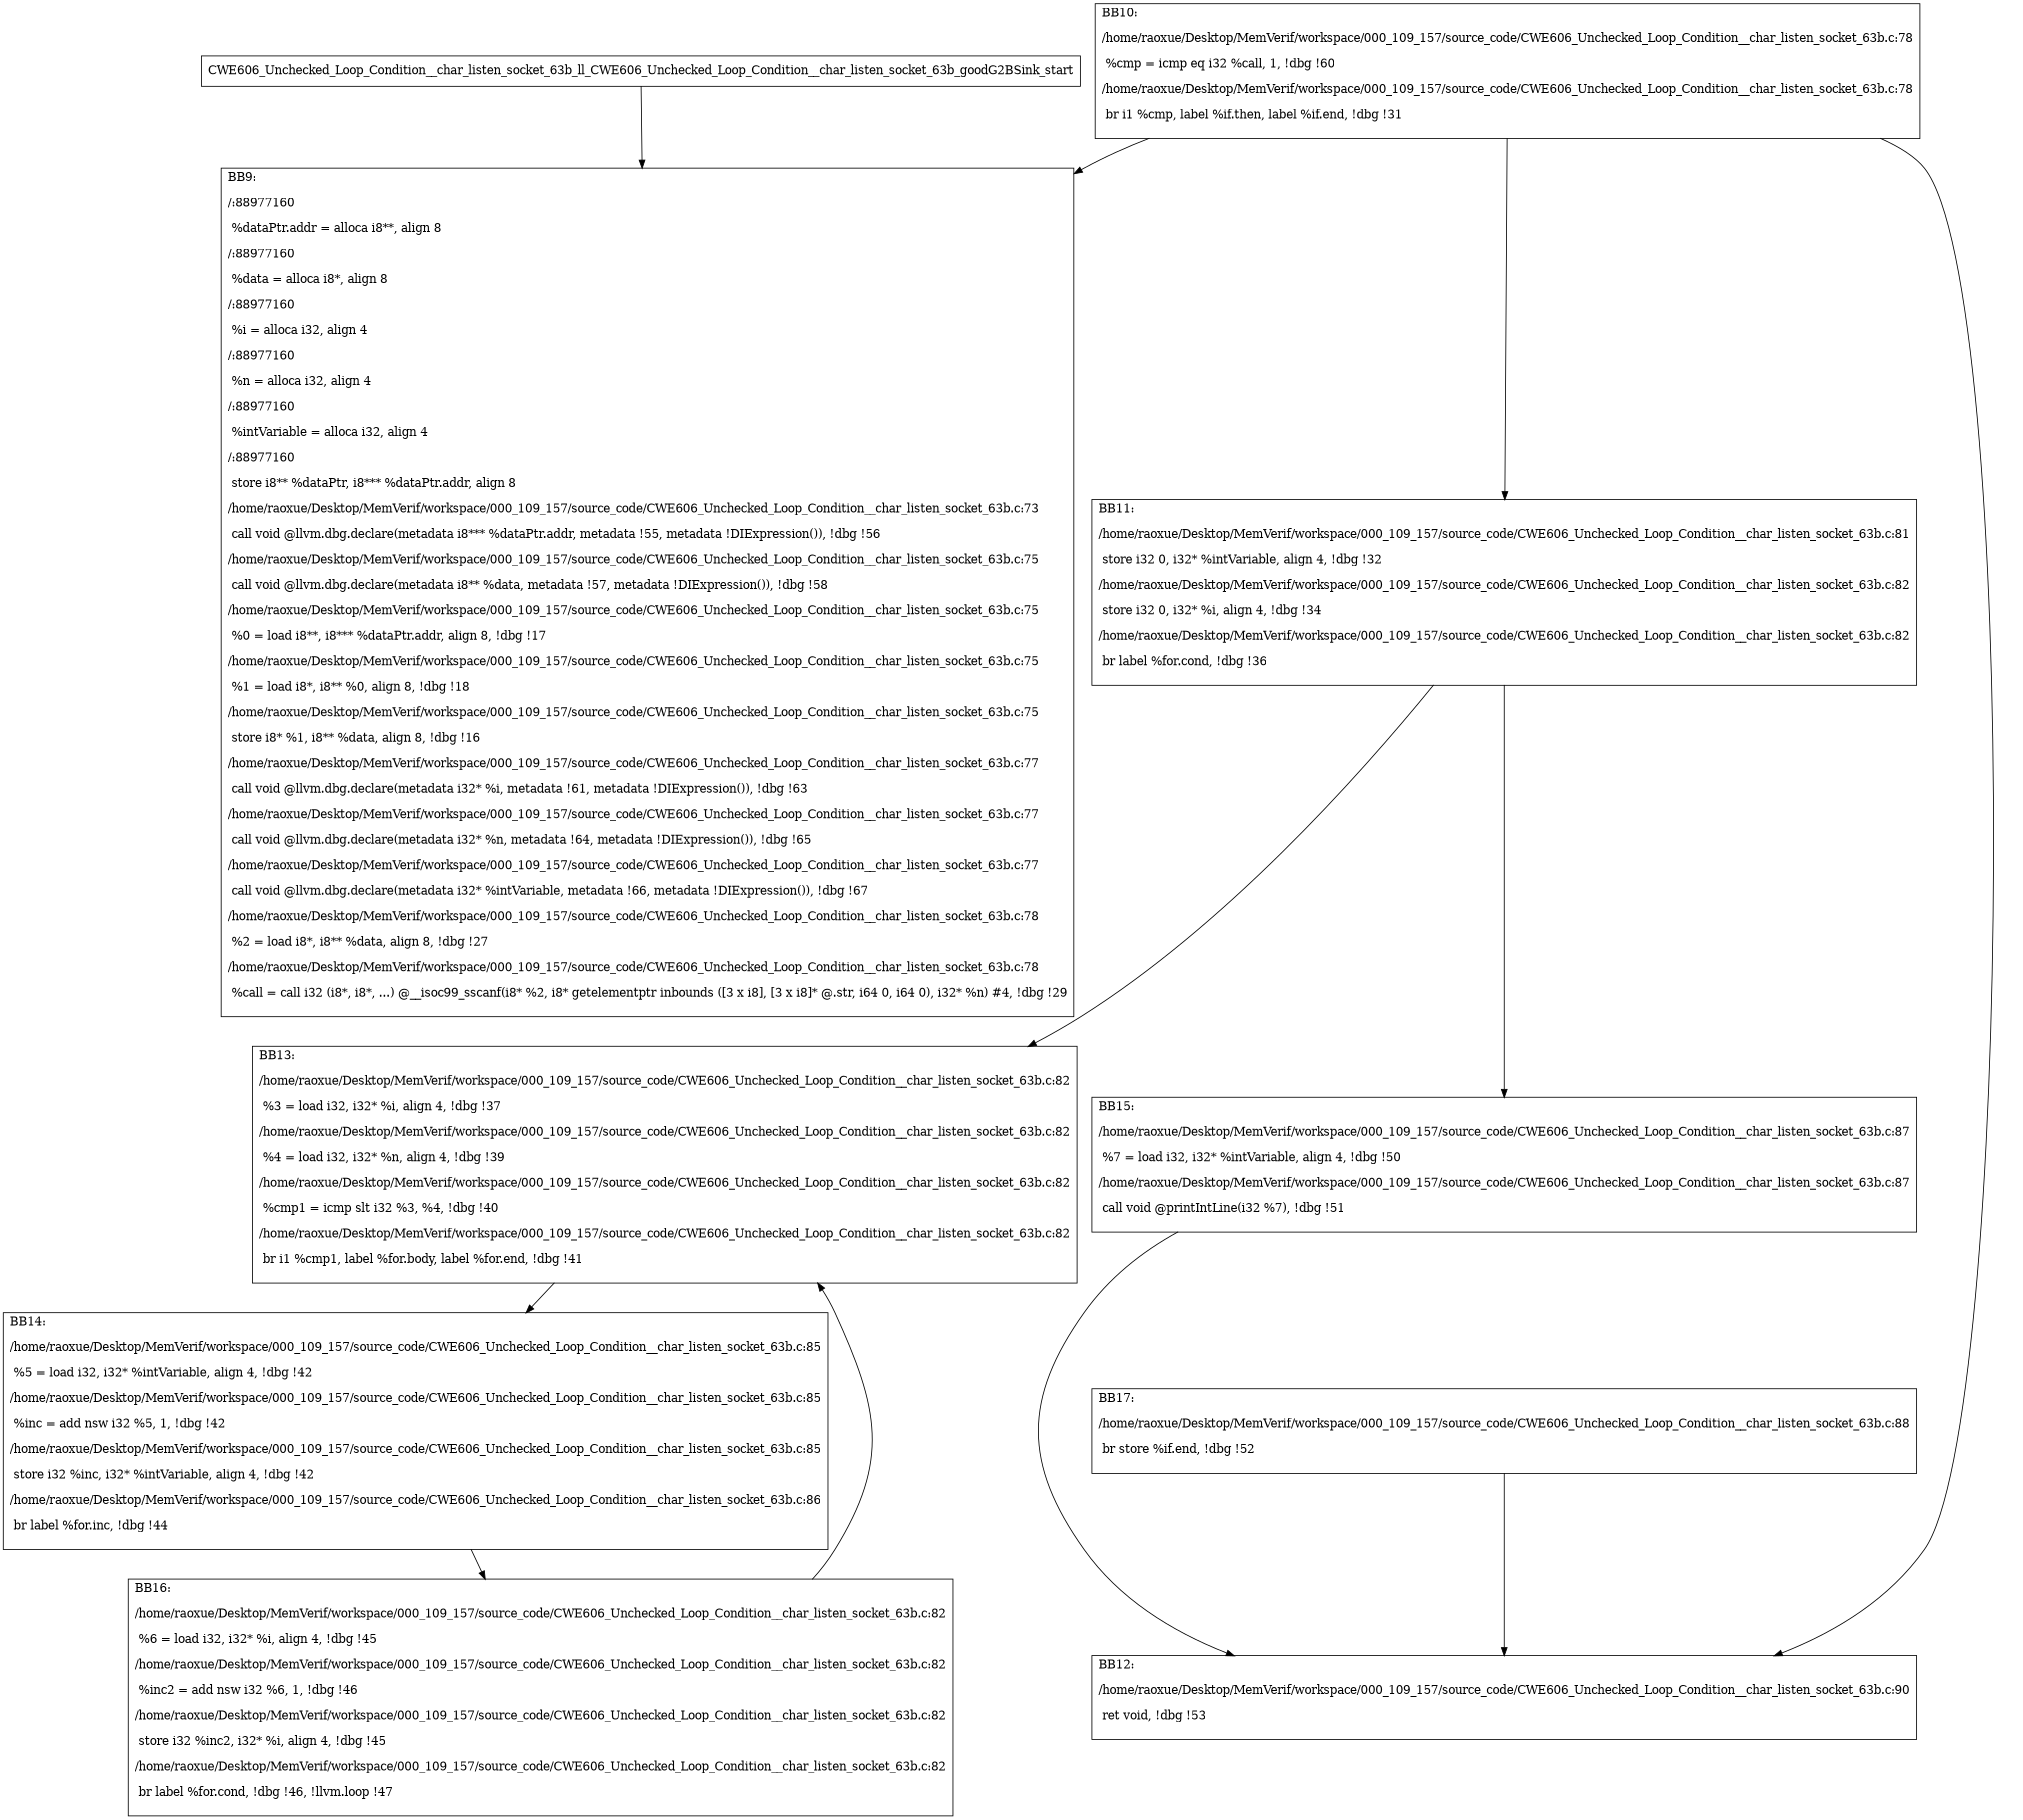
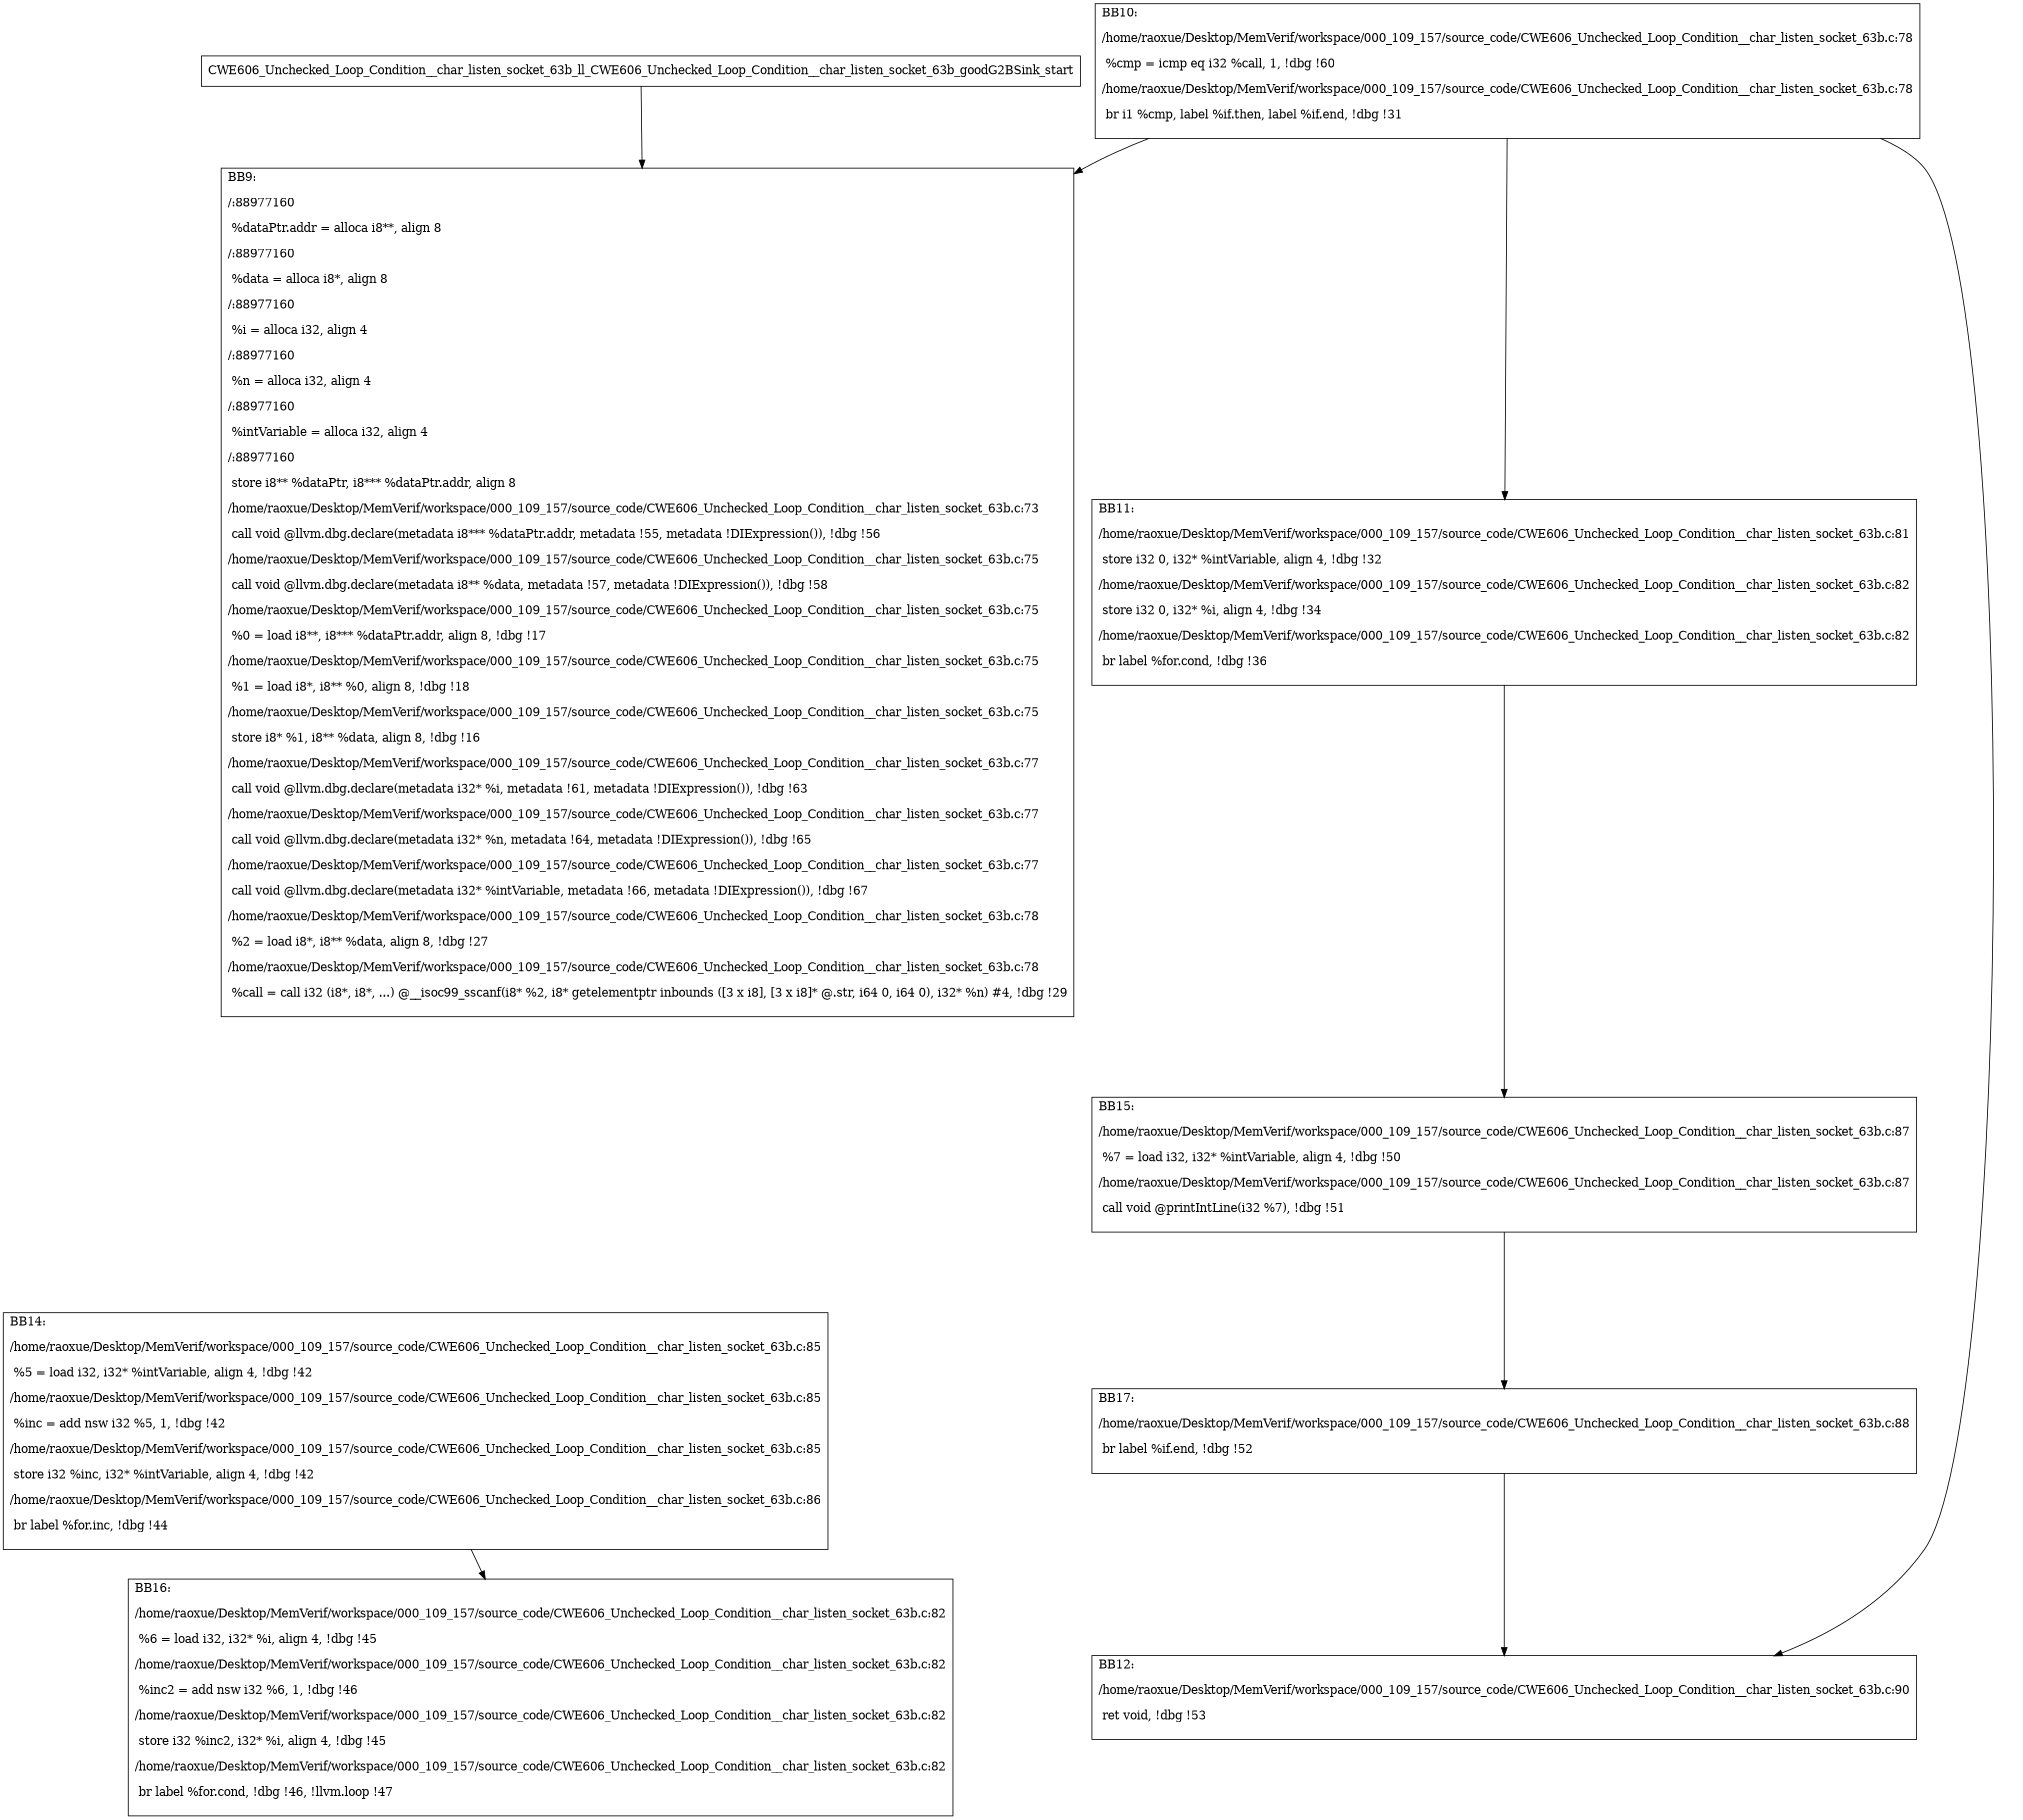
node "BB13:": removed
node "BB17:": text "br store %if.end, !dbg !52" -> "br label %if.end, !dbg !52"
edge "BB15:" -> "BB12:": now "BB15:" -> "BB17:"
